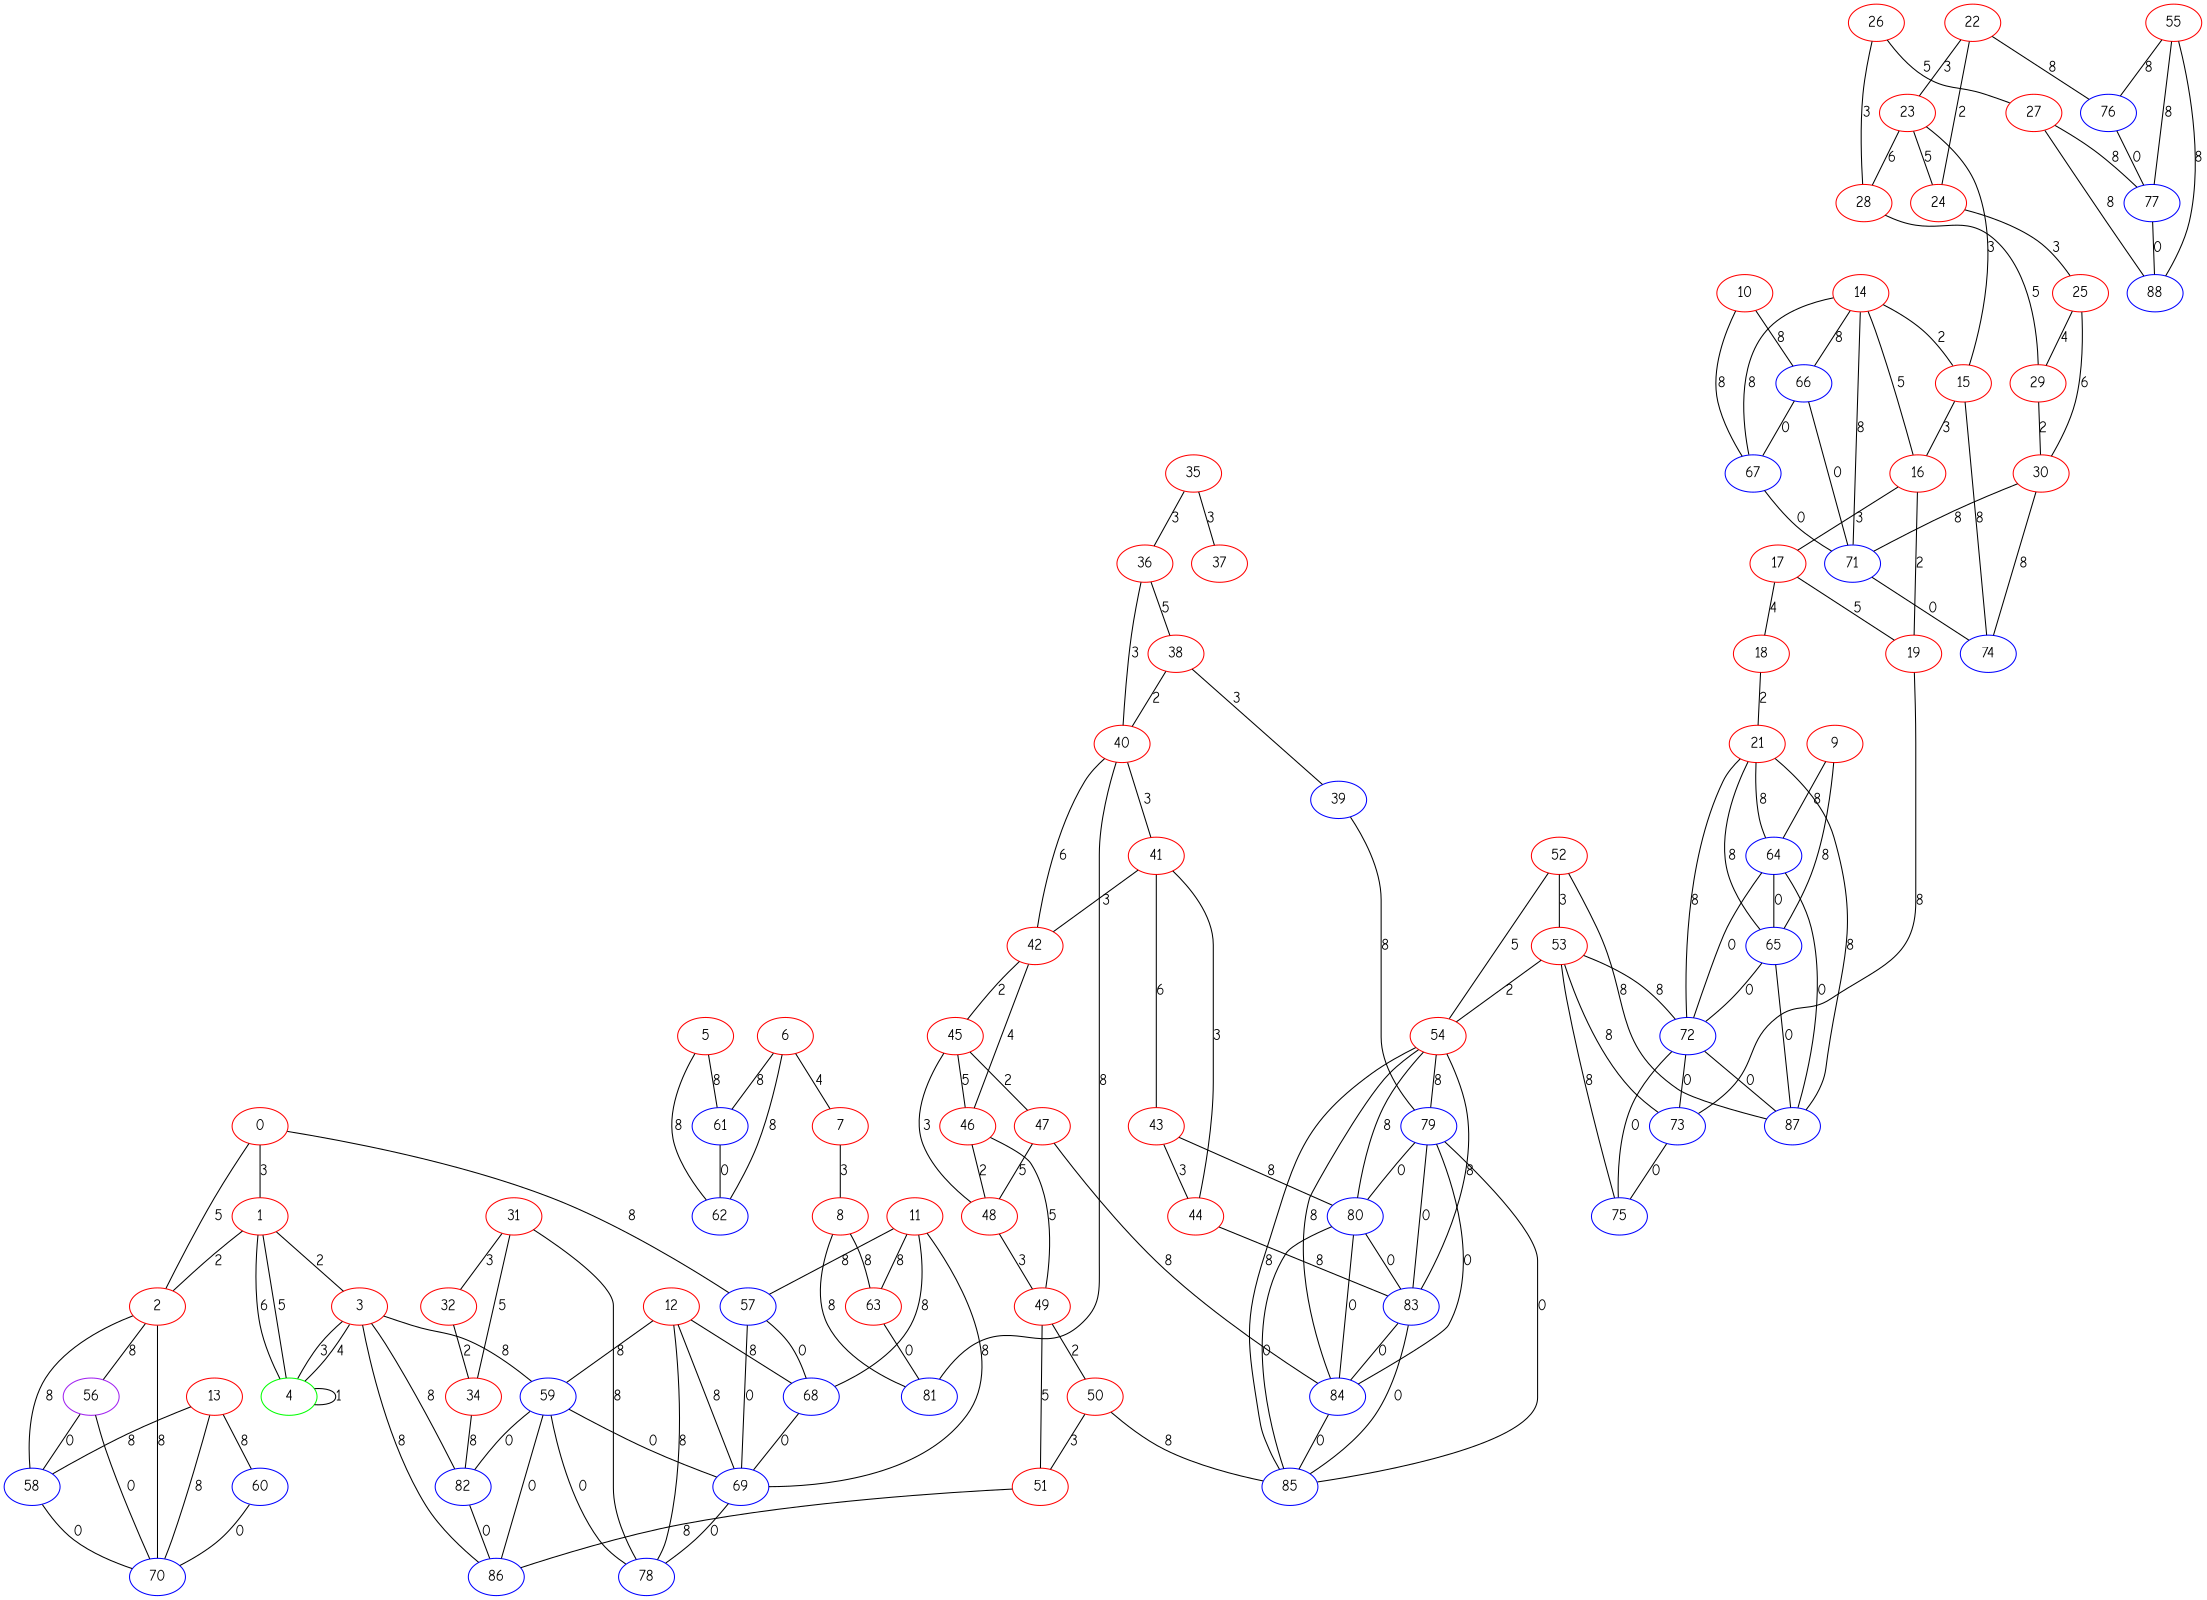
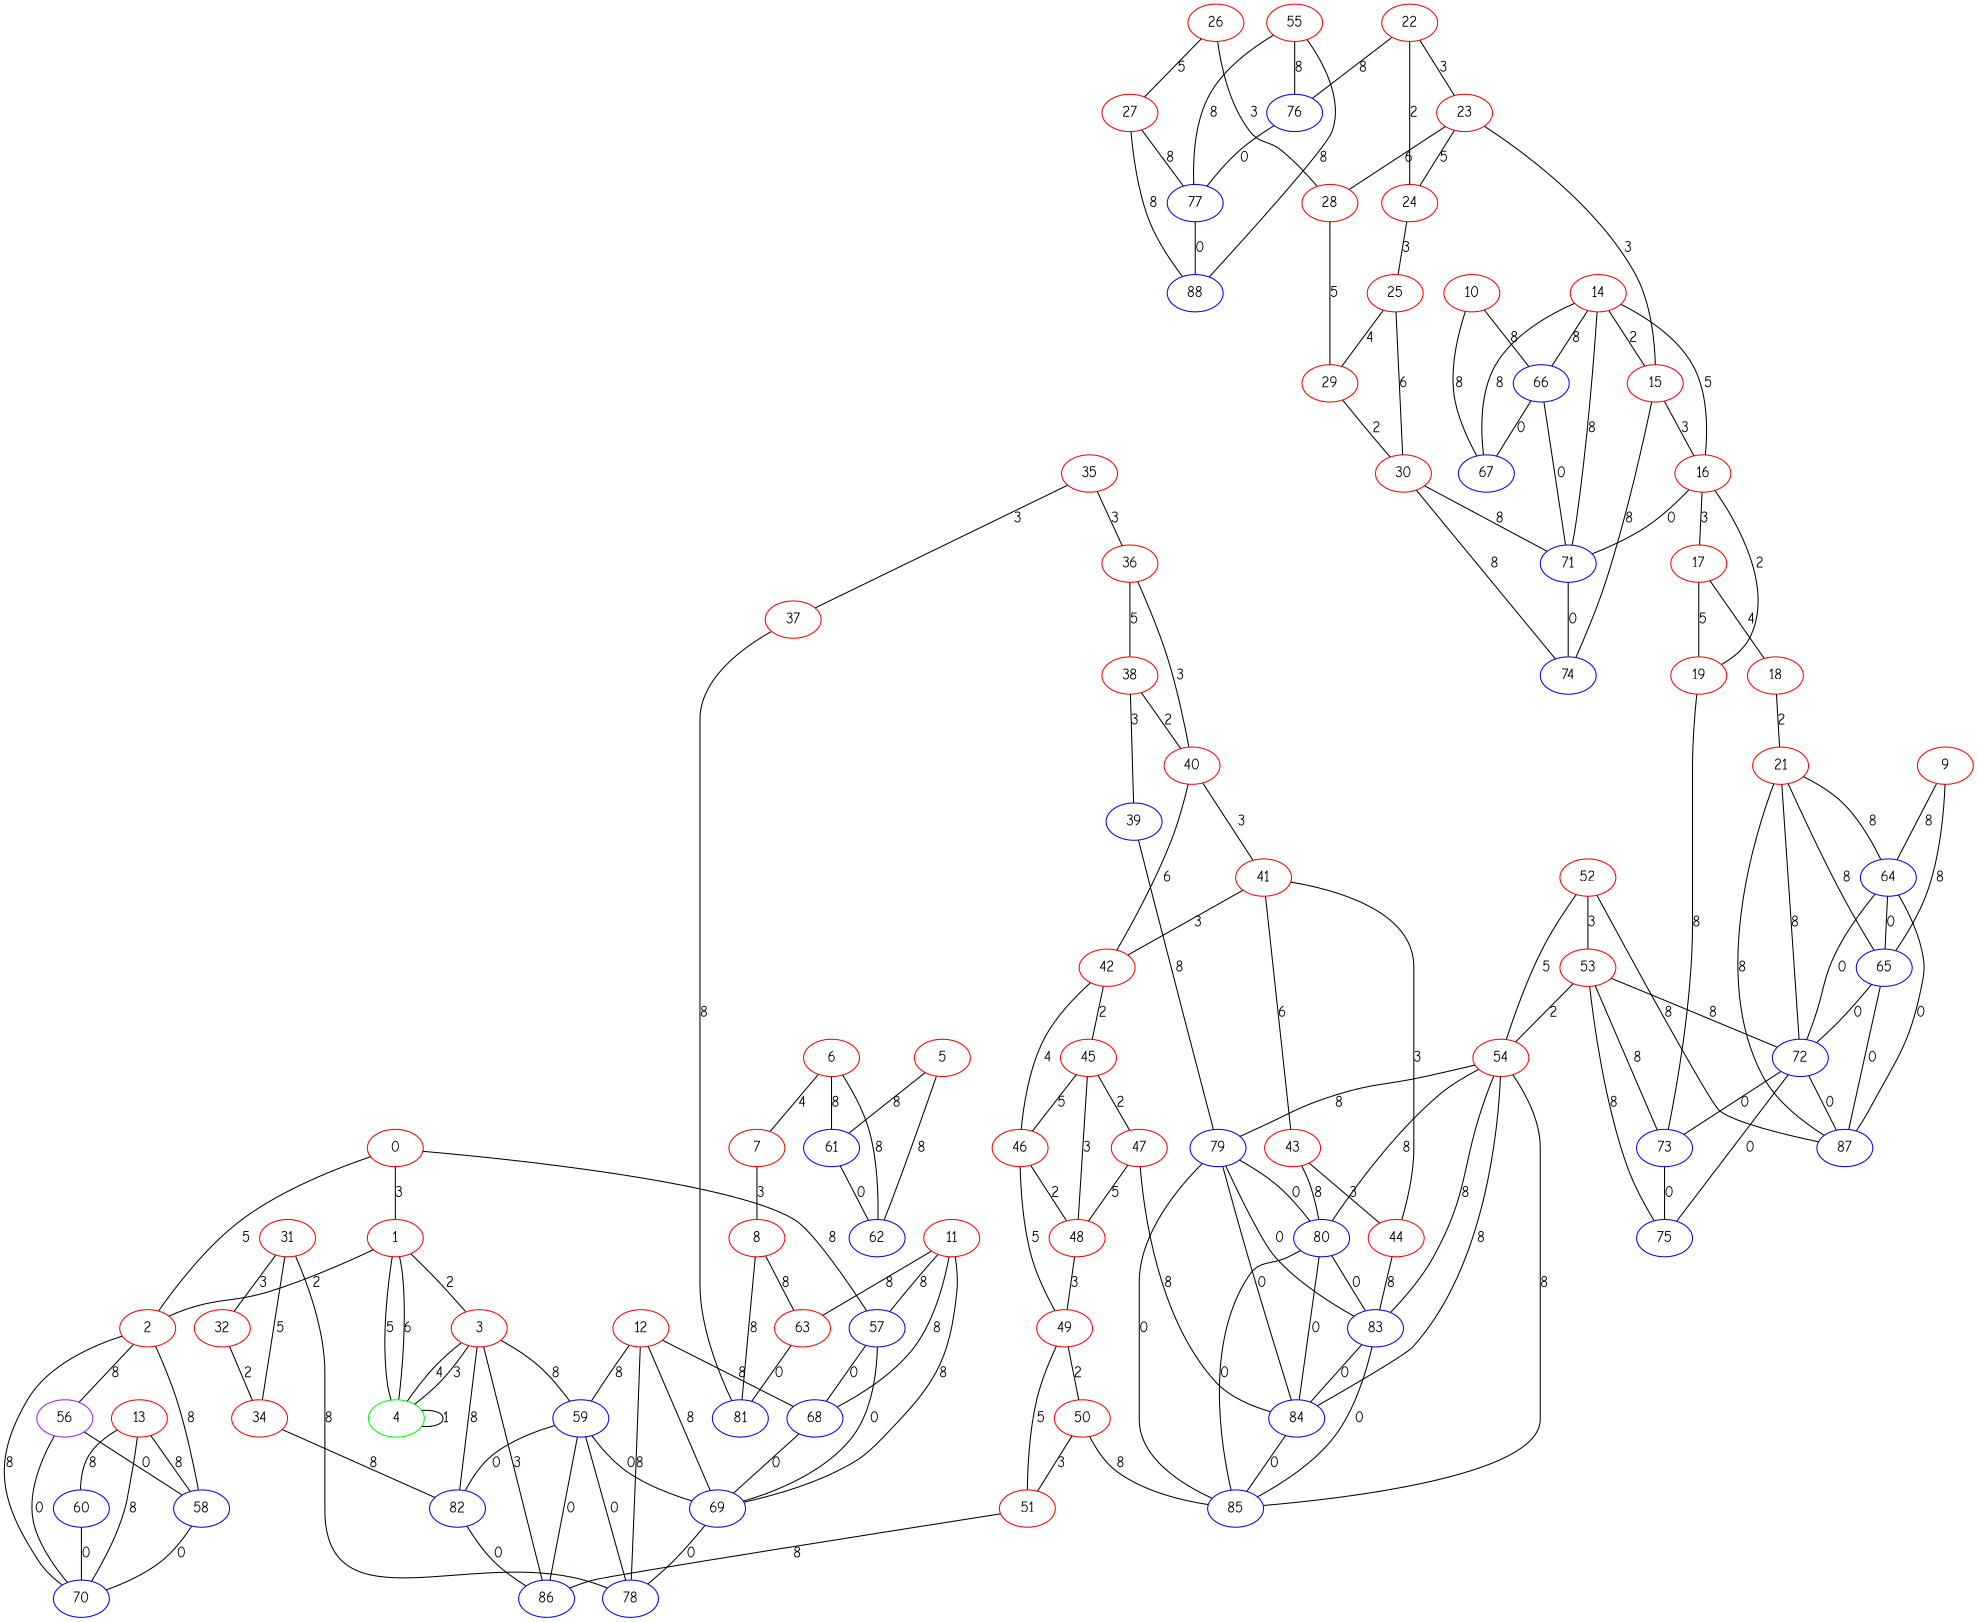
edge "67" -- "71": now "16" -- "71"
edge "40" -- "81": now "37" -- "81"
edge "3" -- "86": label "8" -> "3"
